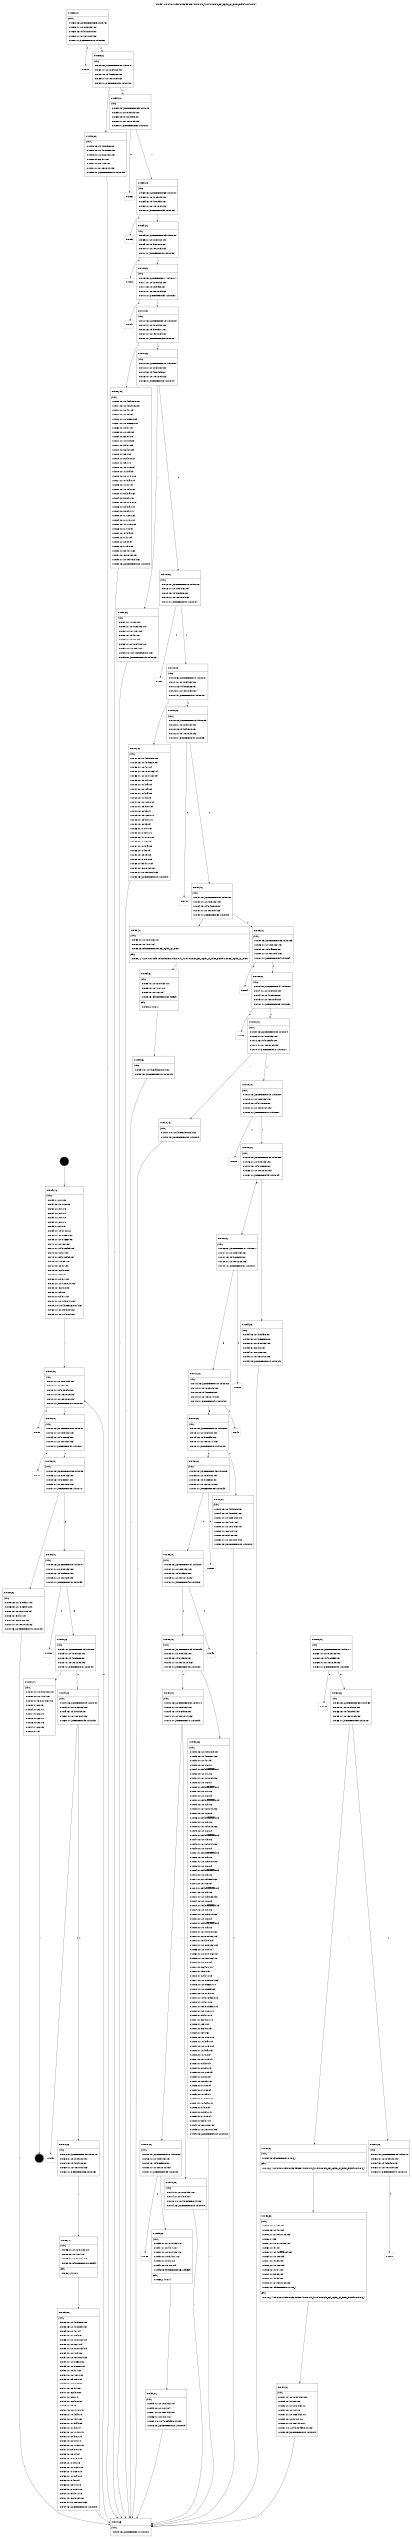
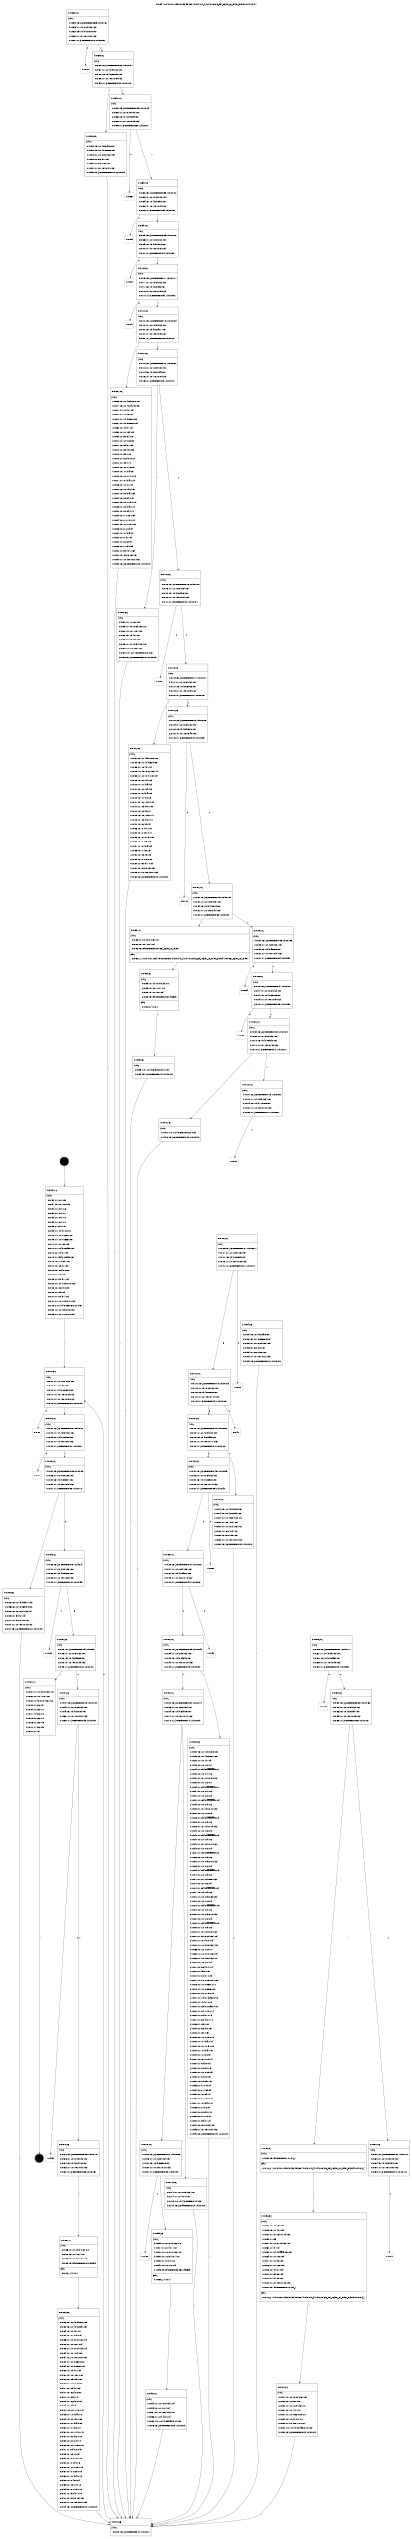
node "0x401740 [28]": removed
